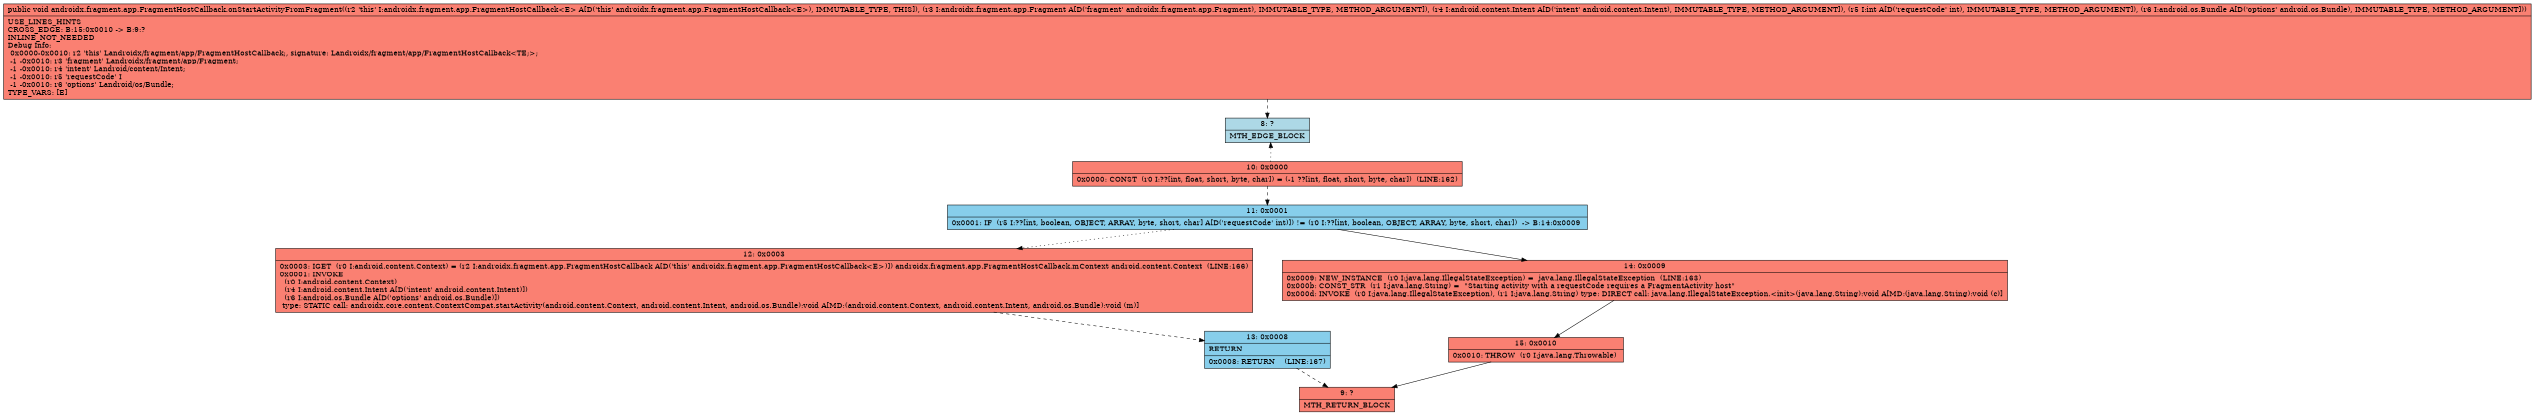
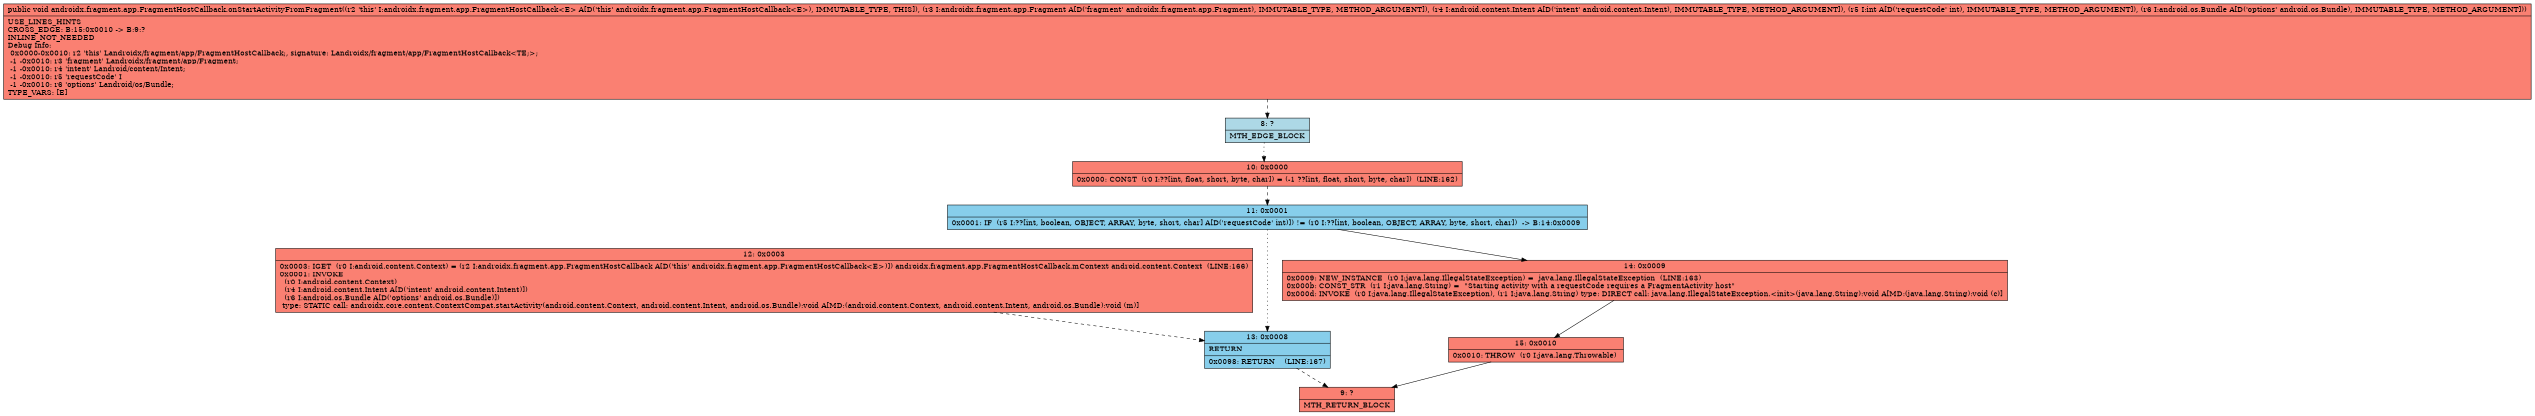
edge "10: 0x0000" -> "8: ?": reversed
edge "11: 0x0001" -> "12: 0x0003": now "11: 0x0001" -> "13: 0x0008"
node "13: 0x0008": text "0x0008: RETURN    (LINE:167)" -> "0x0098: RETURN    (LINE:167)"
